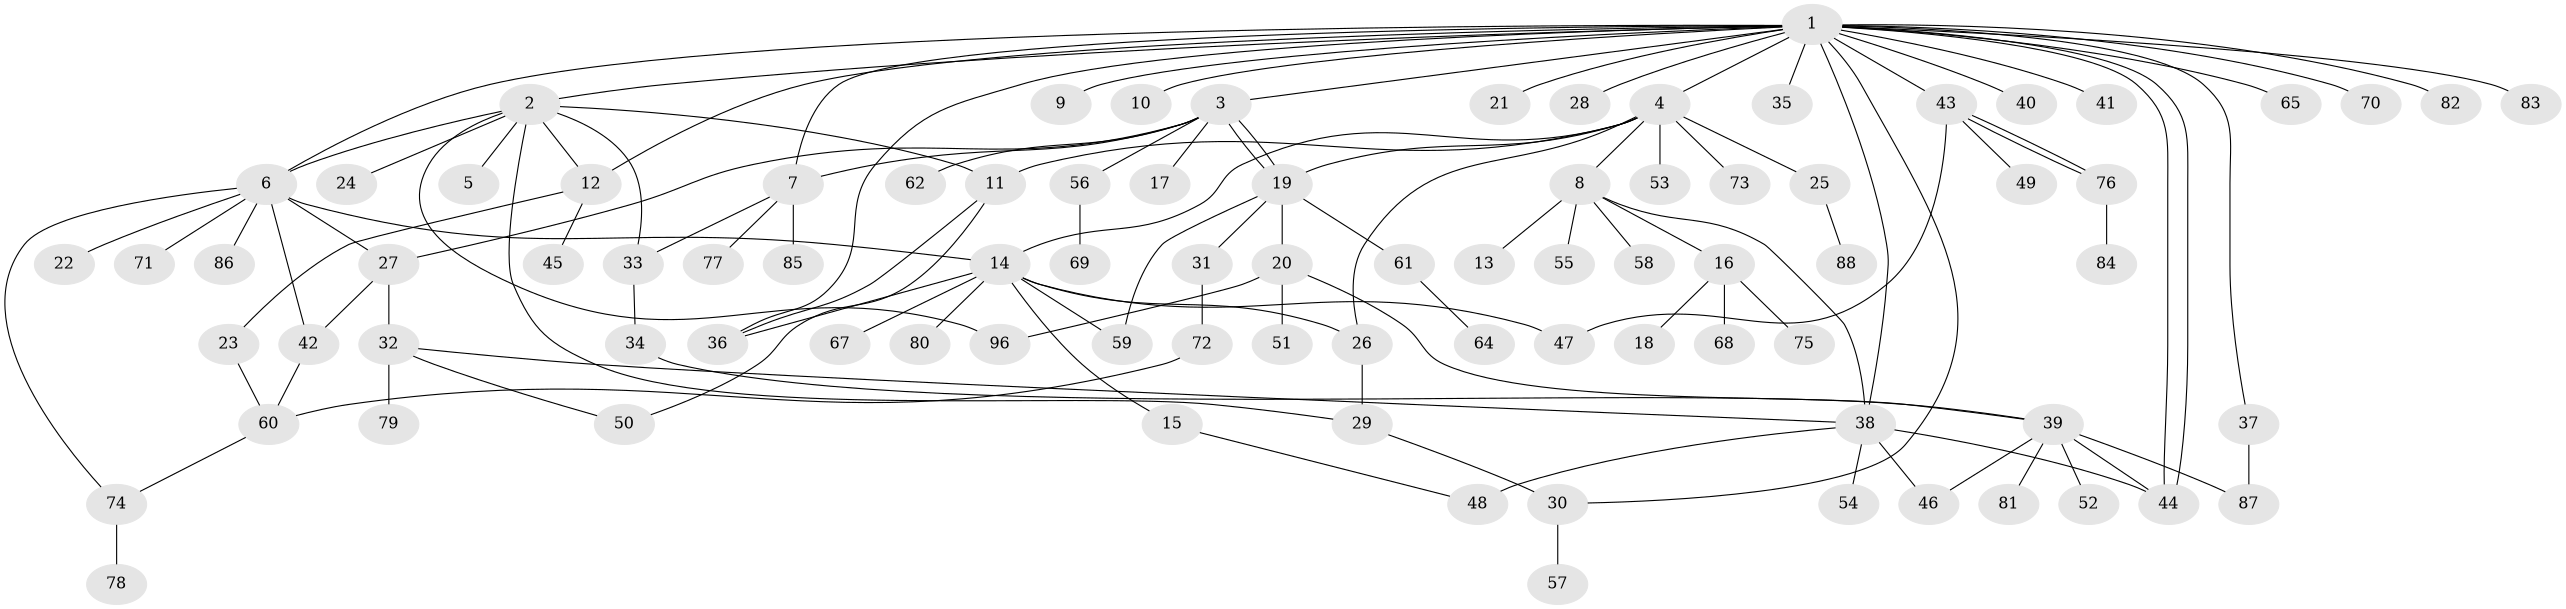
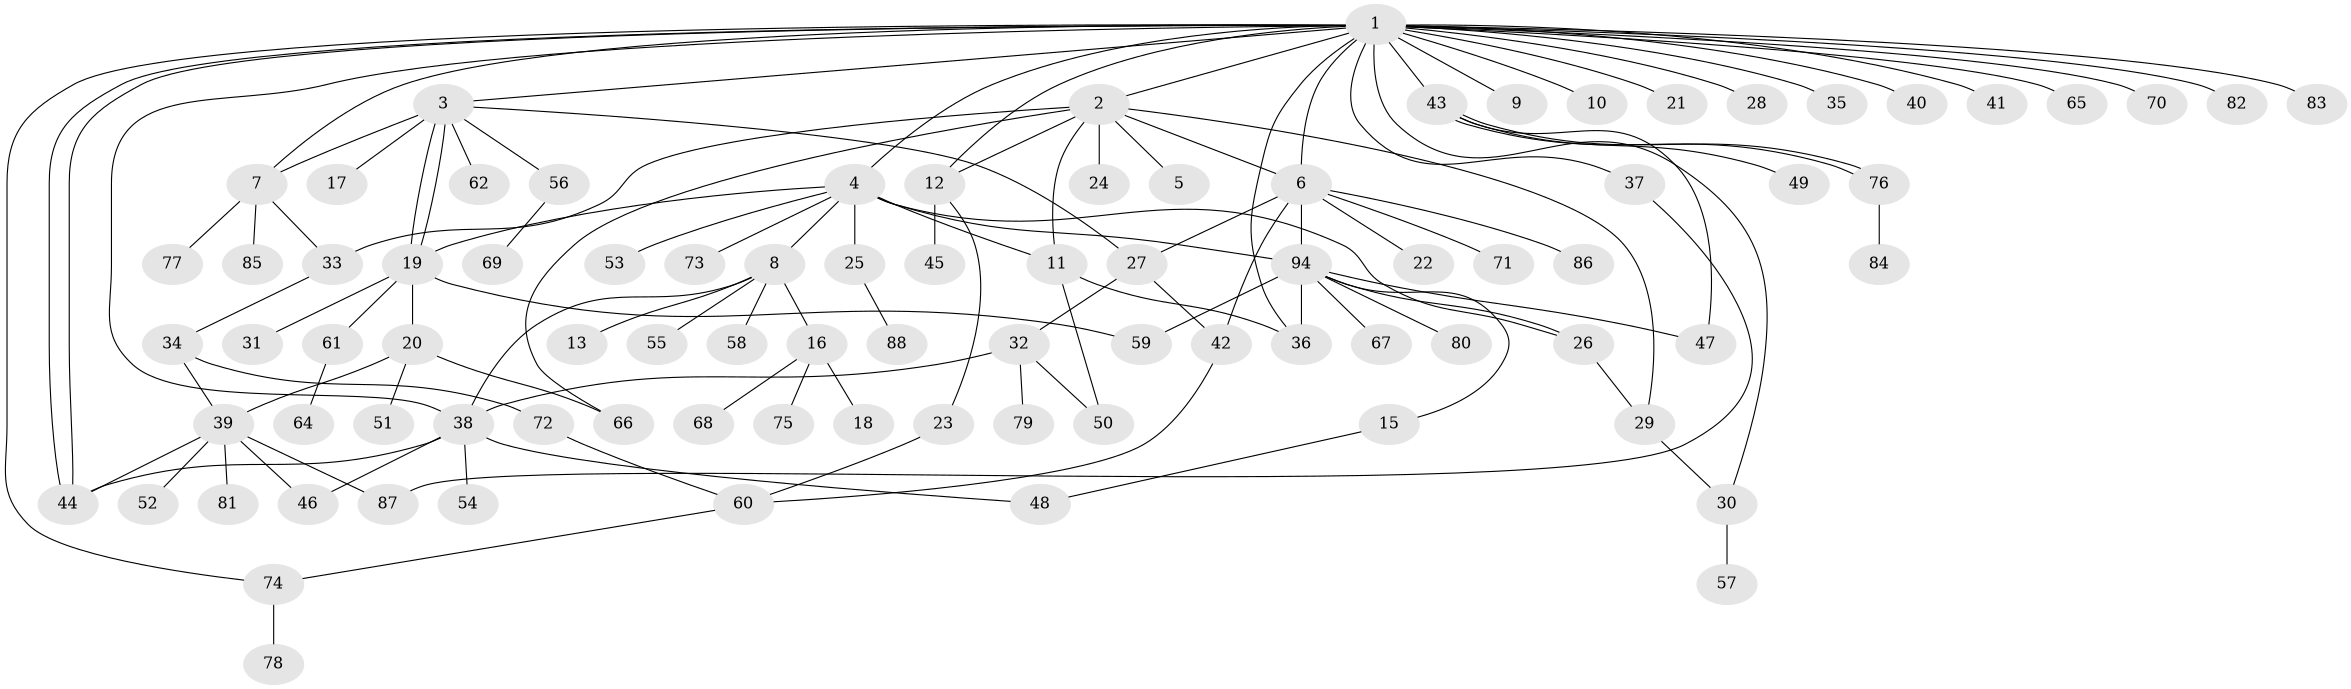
node "14": label "14" -> "94"
edge "6" -- "74": now "1" -- "74"
edge "31" -- "72": now "34" -- "72"
node "96": label "96" -> "66"
